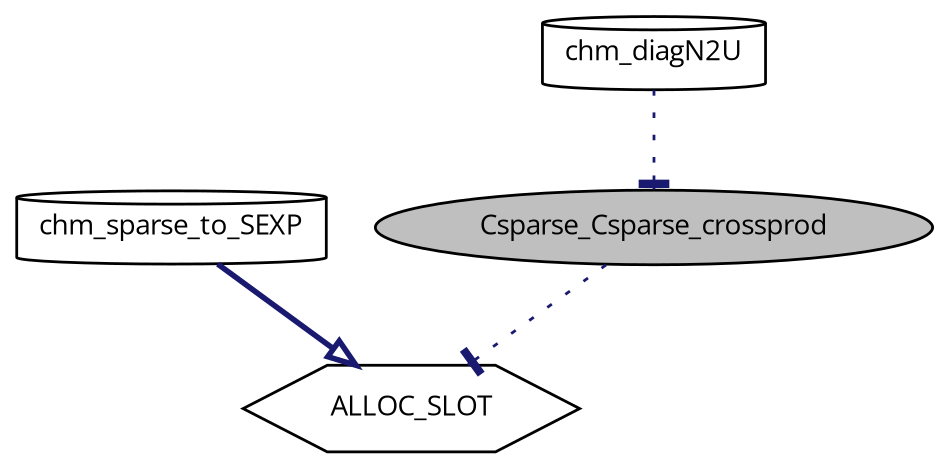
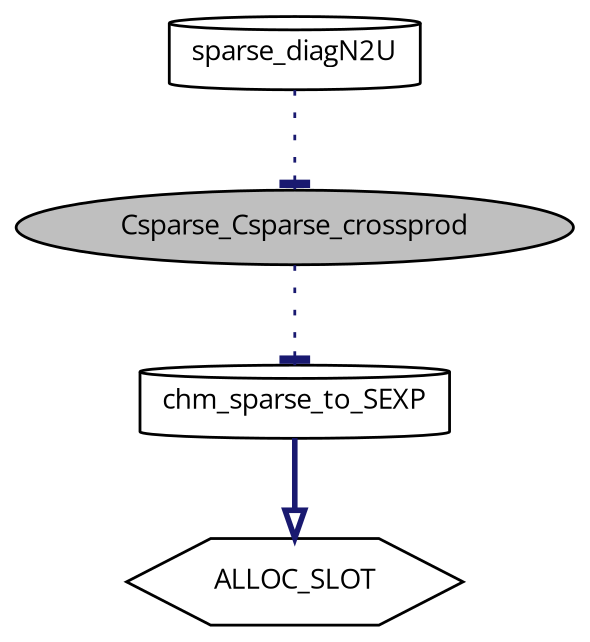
node "chm_diagN2U": label "chm_diagN2U" -> "sparse_diagN2U"
edge "Csparse_Csparse_crossprod" -> "ALLOC_SLOT": now "Csparse_Csparse_crossprod" -> "chm_sparse_to_SEXP"
